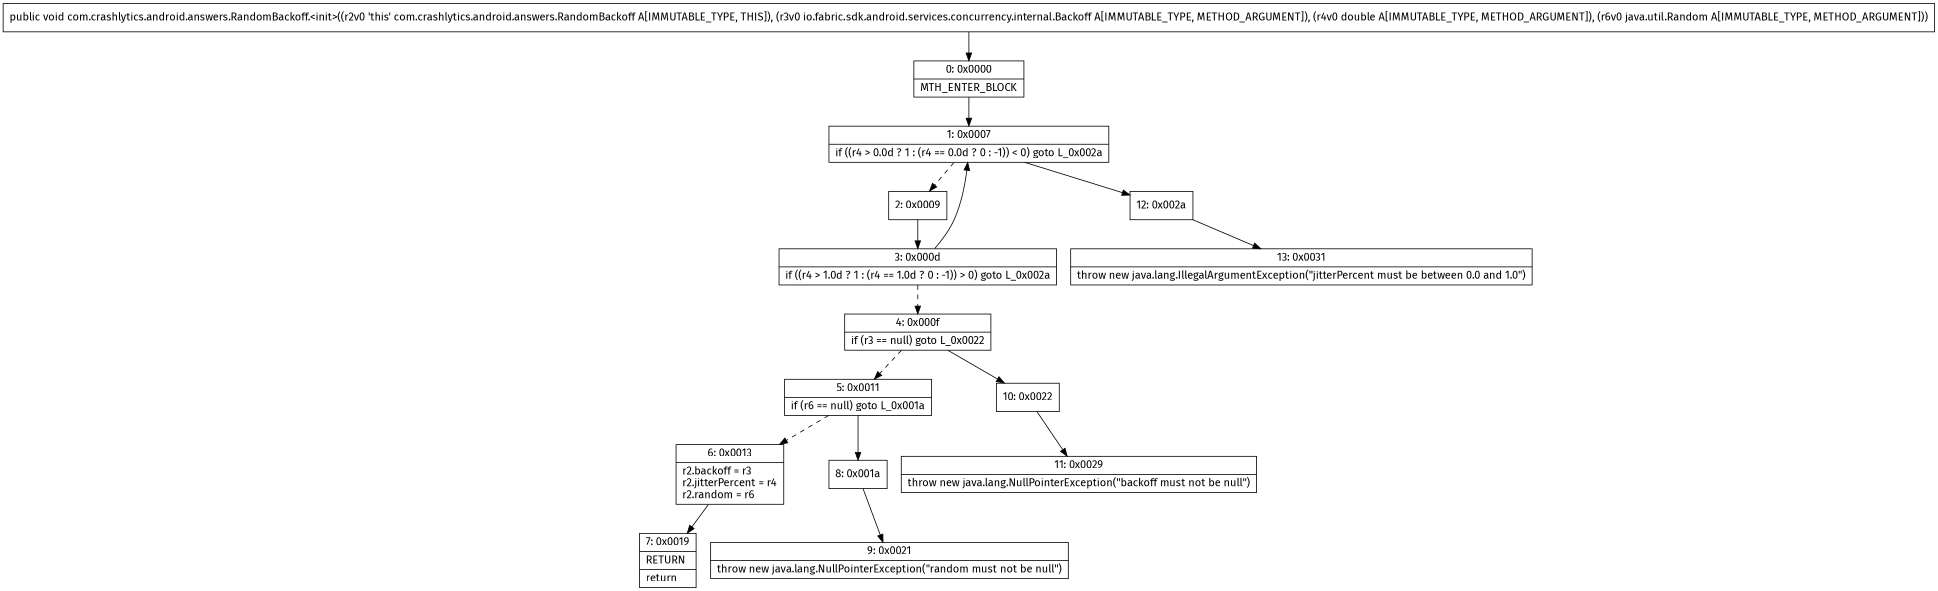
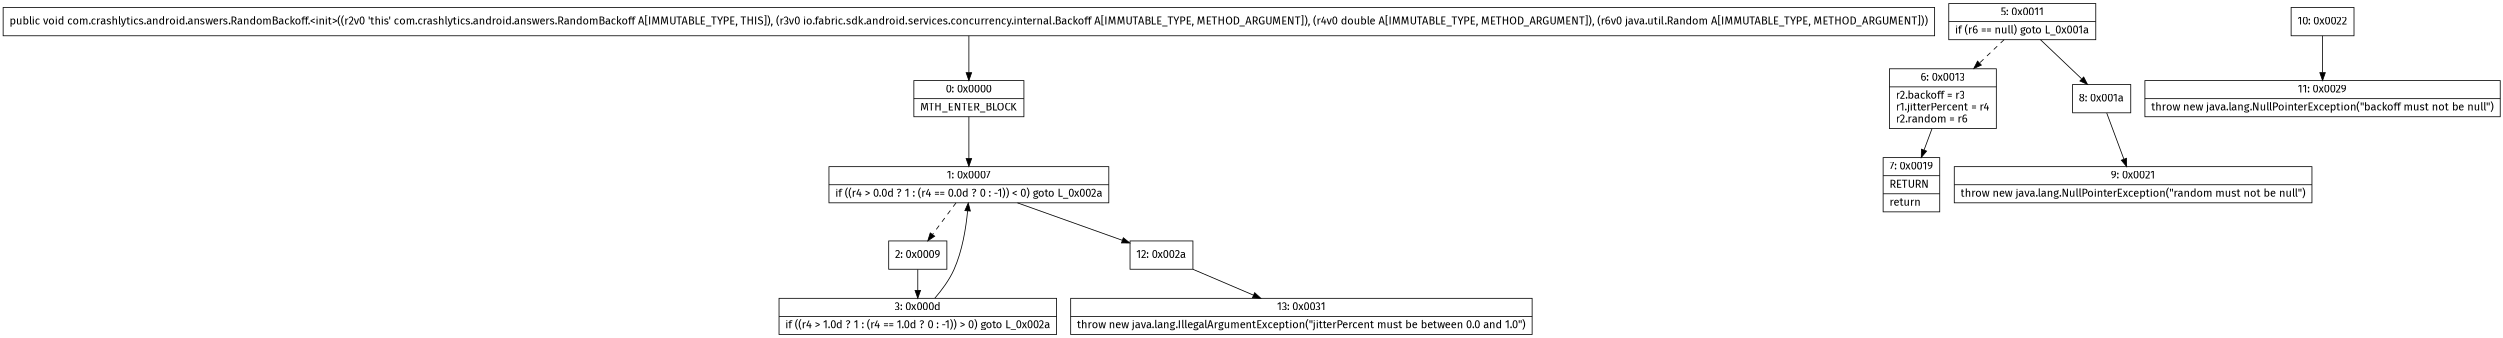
node "4: 0x000f": removed
node "6: 0x0013": text "r2.jitterPercent = r4" -> "r1.jitterPercent = r4"
